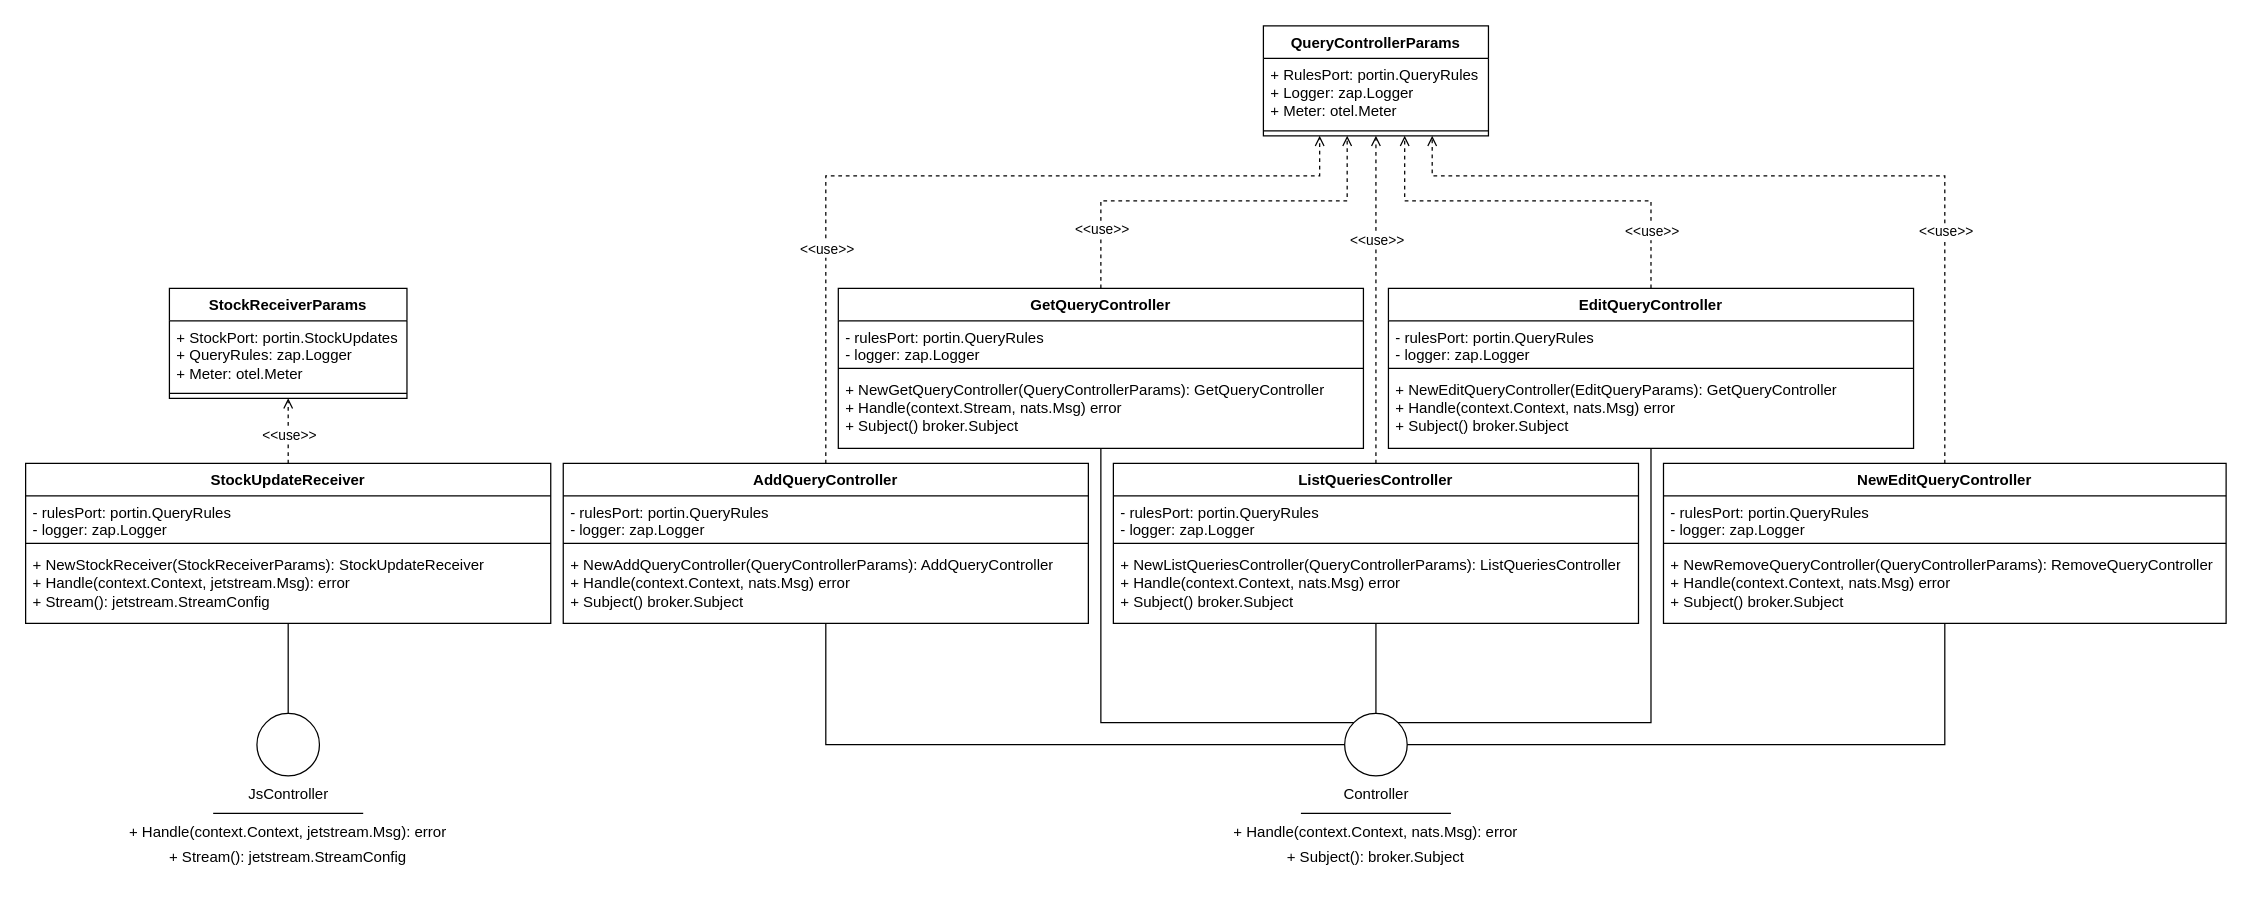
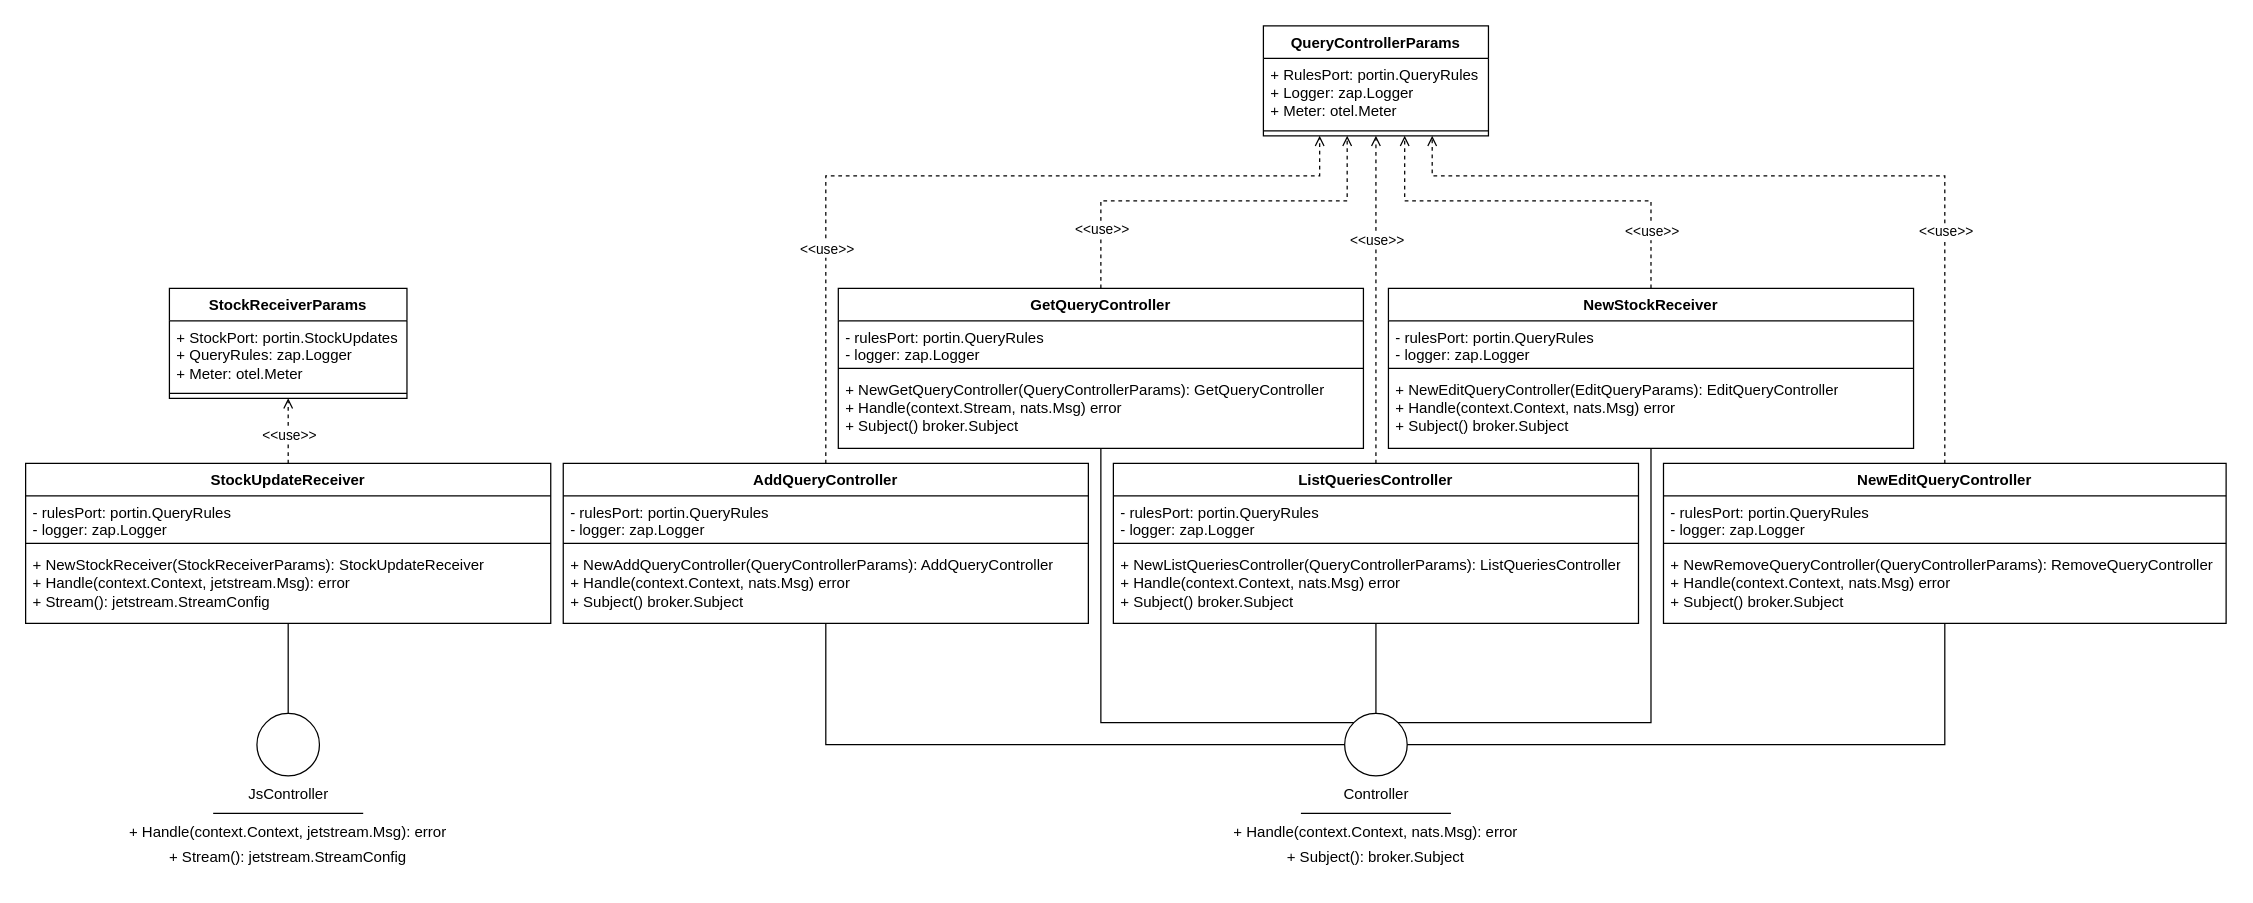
node "EditQueryController": label "EditQueryController" -> "NewStockReceiver"
node "+ NewEditQueryController(EditQueryParams): GetQueryController + Handle(context.Context, nats.Msg) error + Subject() broker.Subject": label "+ NewEditQueryController(EditQueryParams): GetQueryController + Handle(context.Context, nats.Msg) error + Subject() broker.Subject" -> "+ NewEditQueryController(EditQueryParams): EditQueryController + Handle(context.Context, nats.Msg) error + Subject() broker.Subject"
